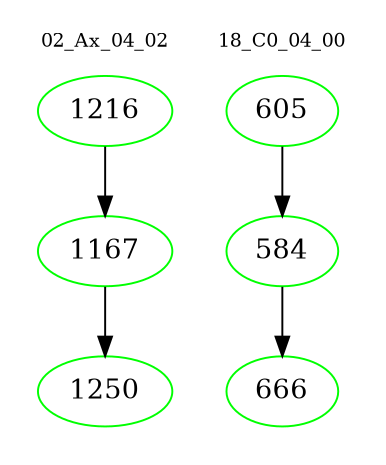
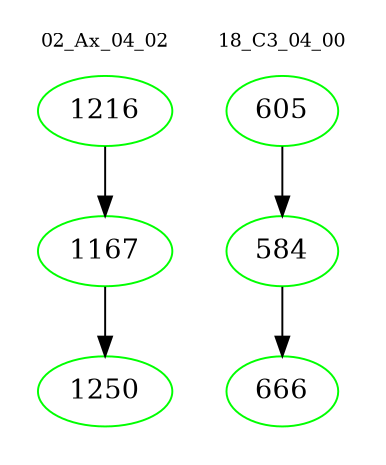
cluster "18_C0_04_00": label "18_C0_04_00" -> "18_C3_04_00"
